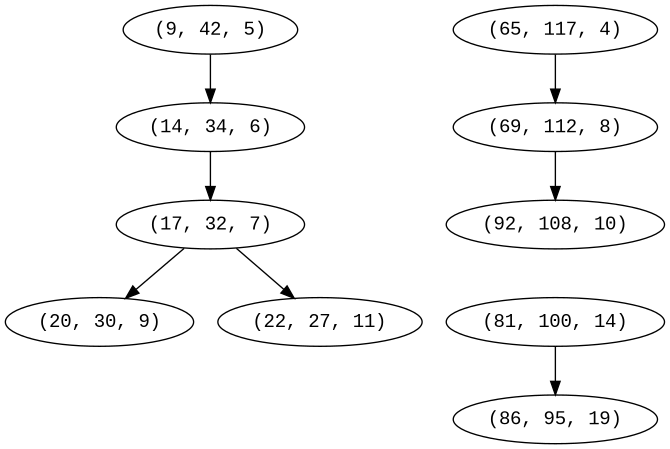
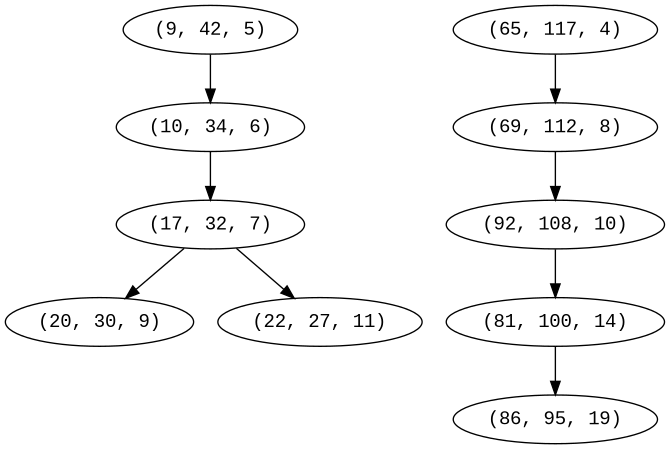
node "(14, 34, 6)": label "(14, 34, 6)" -> "(10, 34, 6)"
edge "(92, 108, 10)" -> "(81, 100, 14)": added
